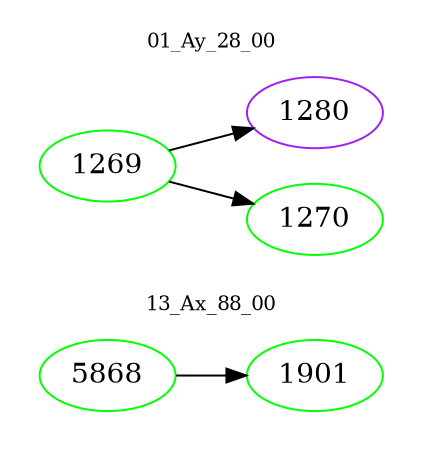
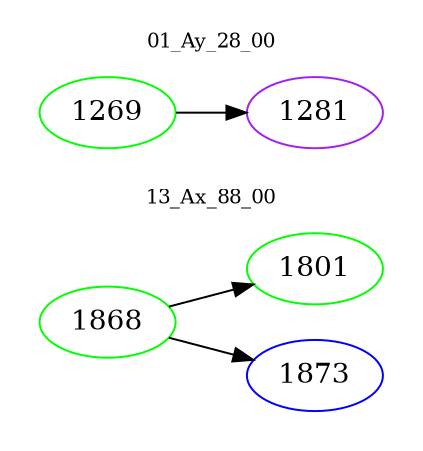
node "1280": label "1280" -> "1281"
node "1270": removed
node "5868": label "5868" -> "1868"
node "1901": label "1901" -> "1801"
node "1873": added
